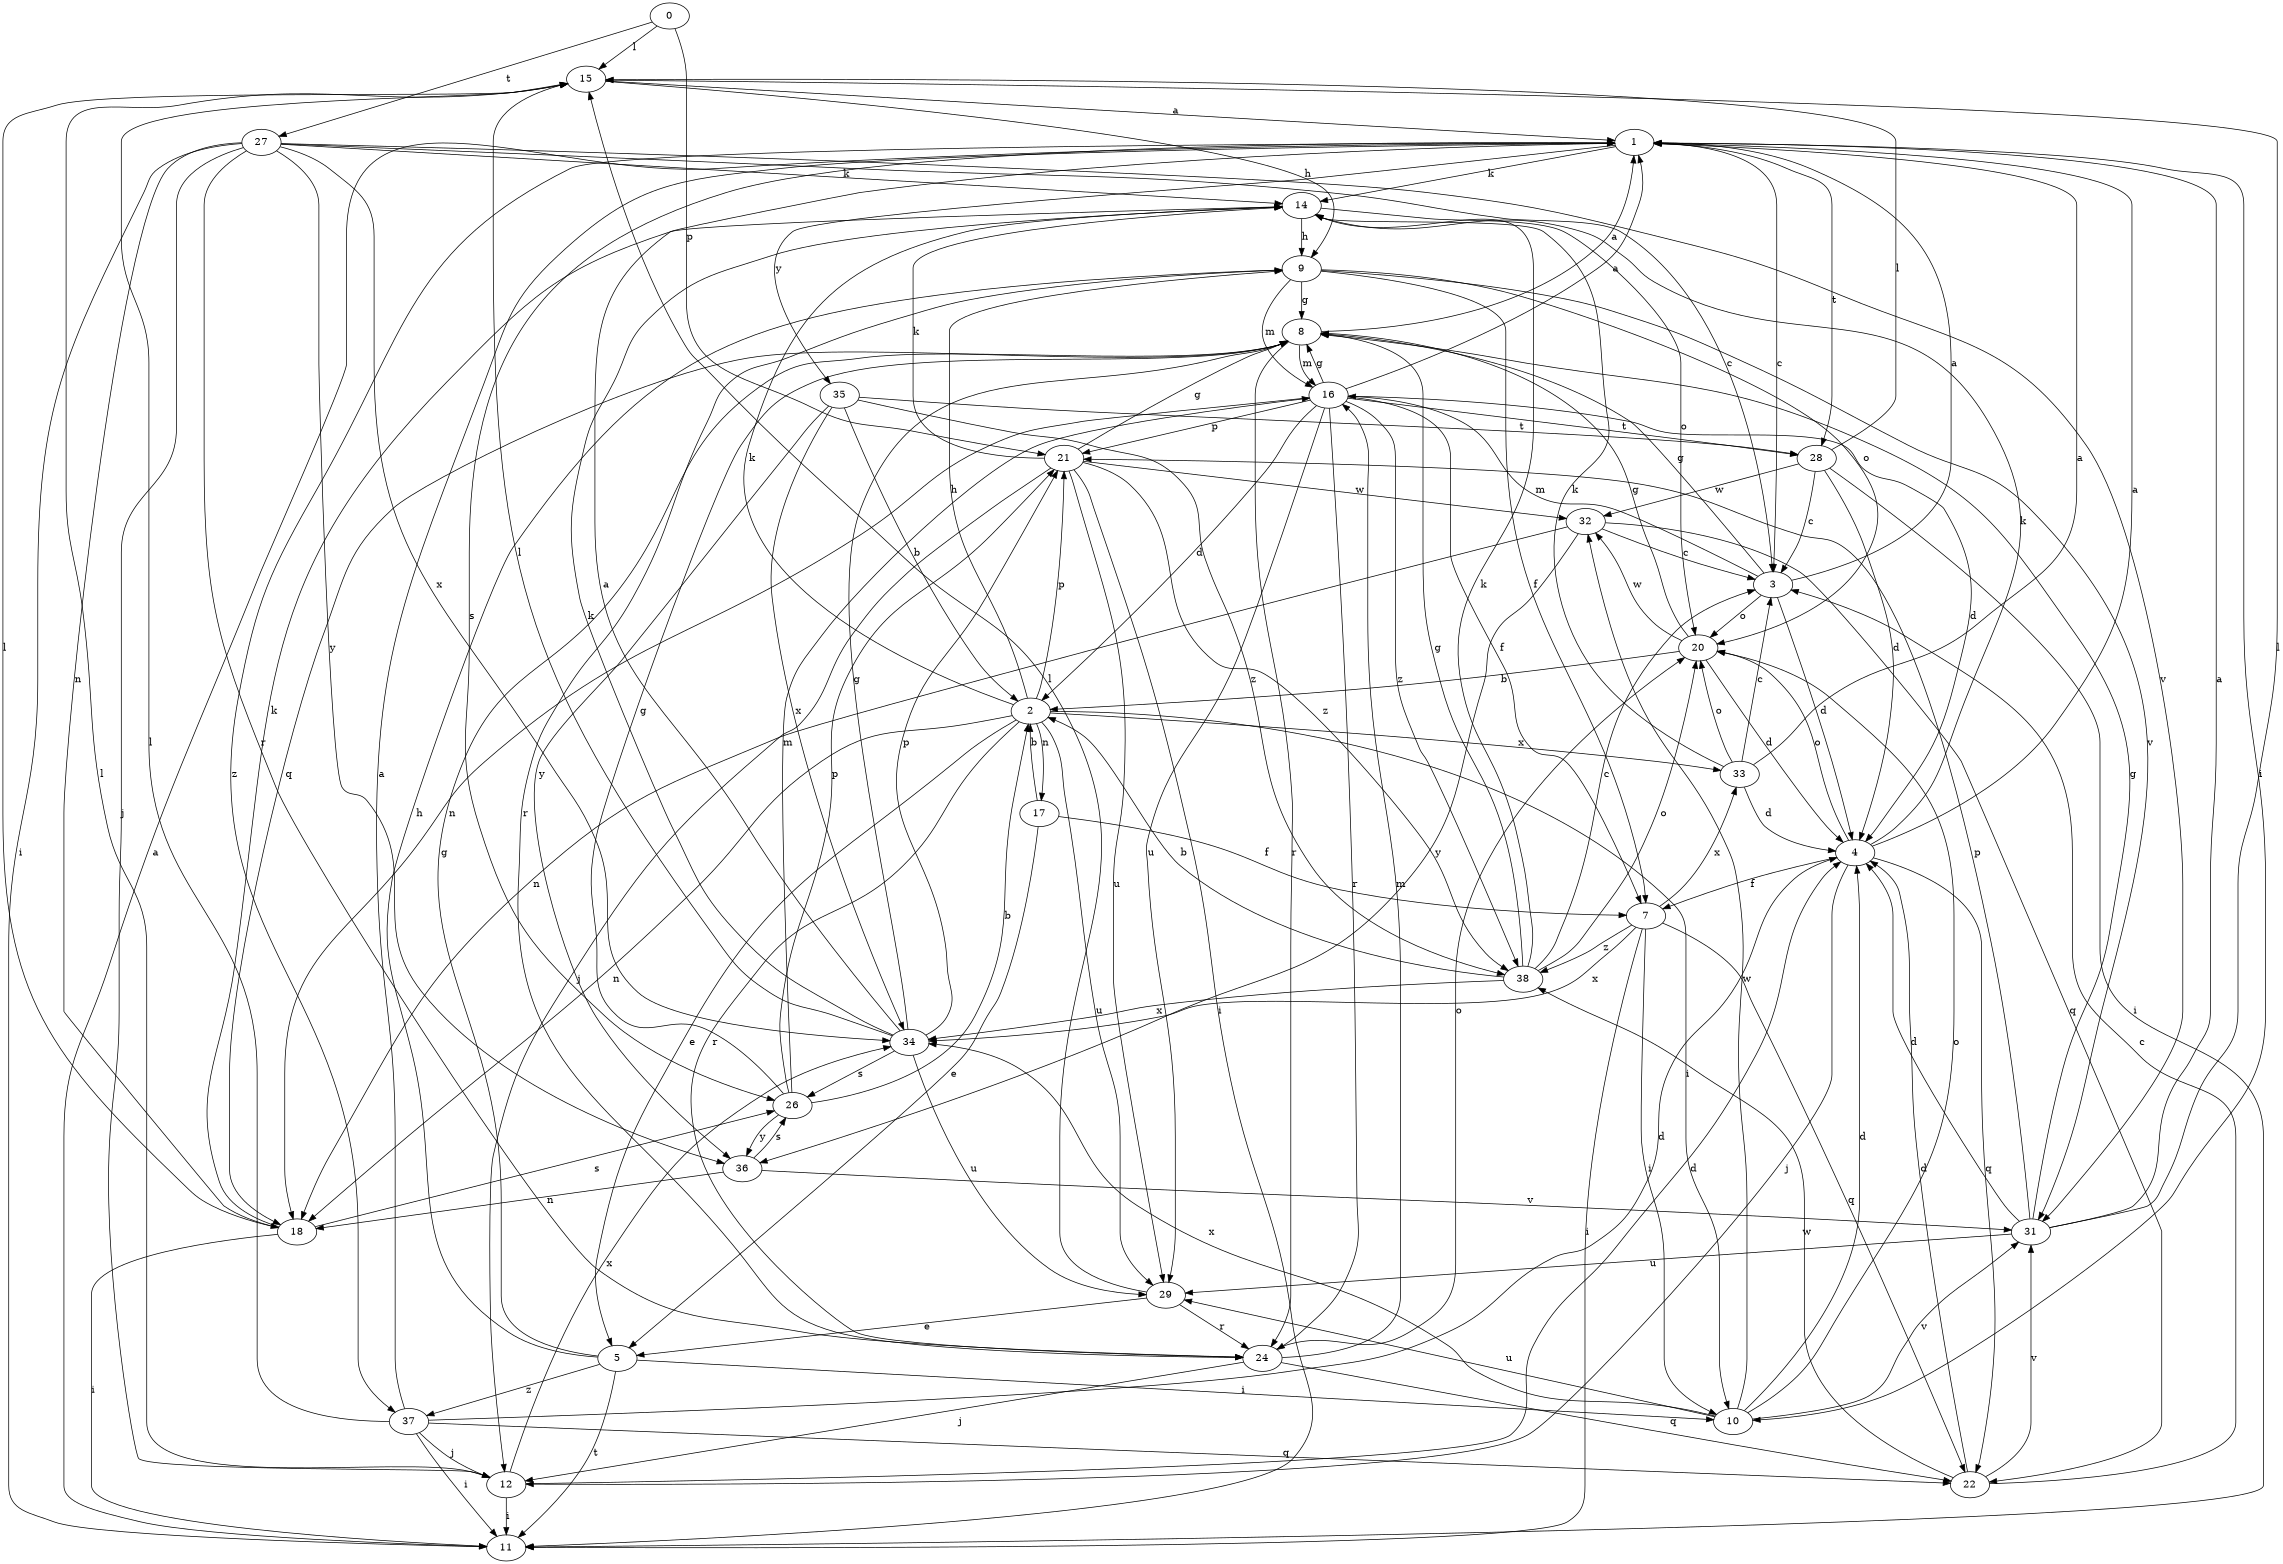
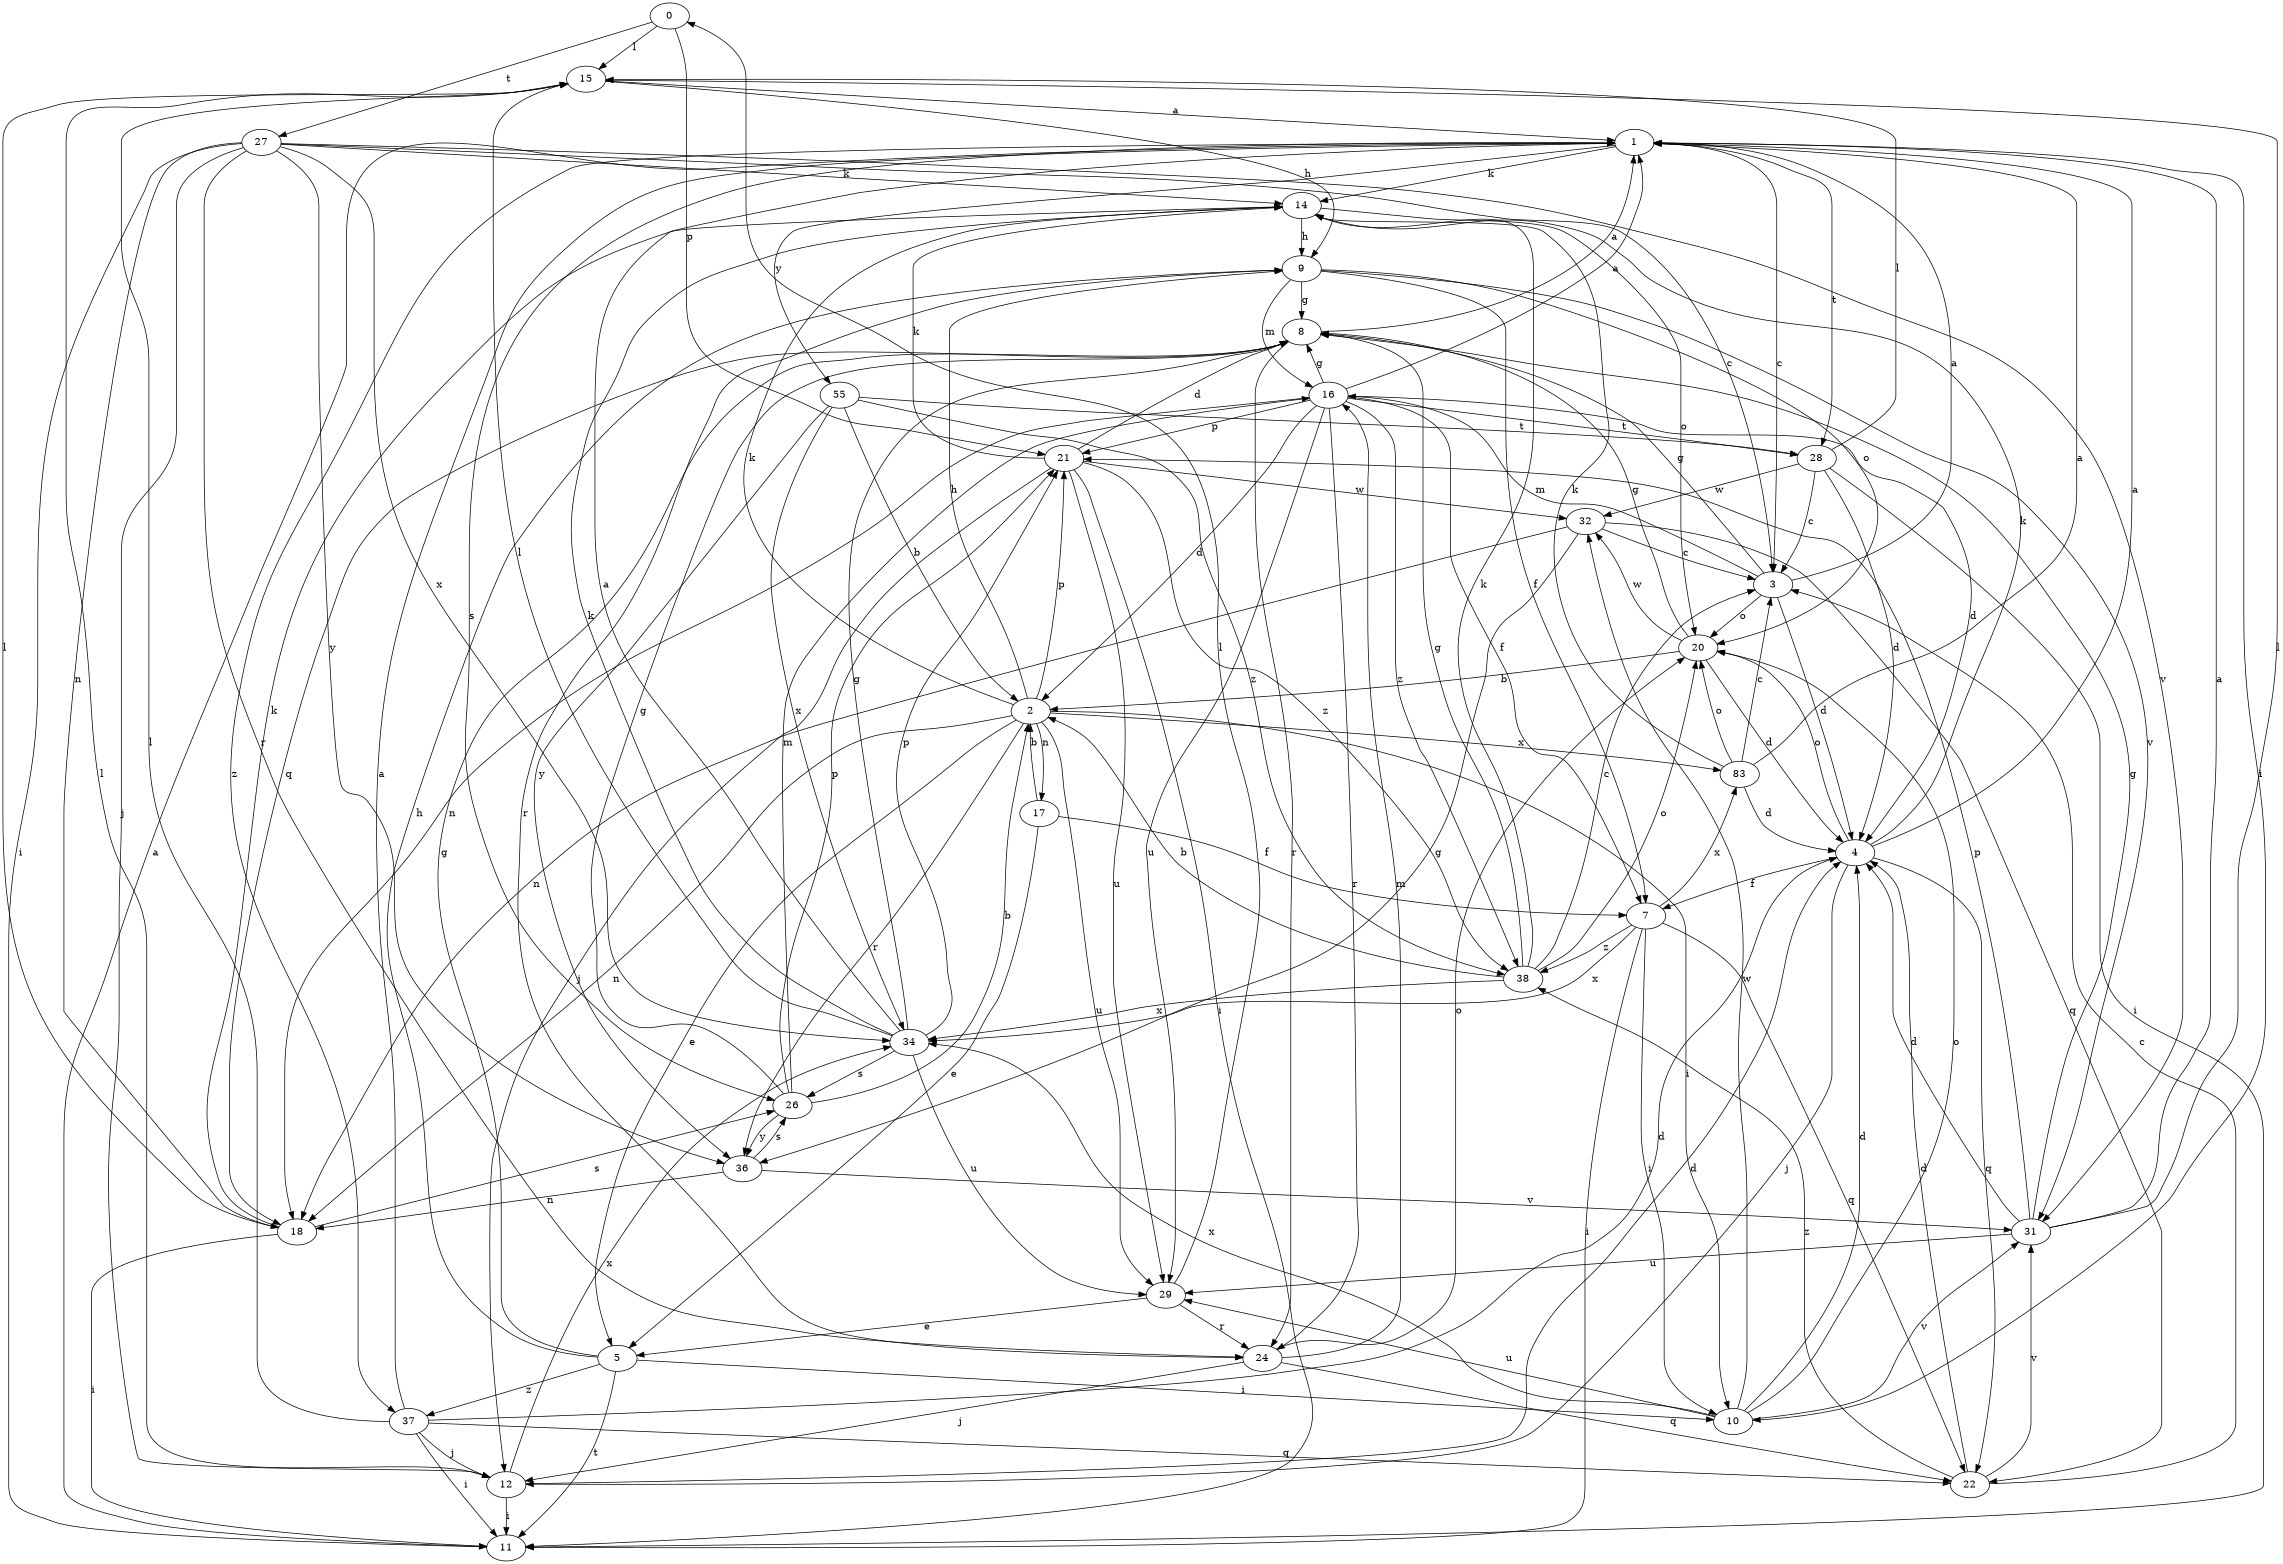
edge "8" -> "16": removed, label "m"
node "35": label "35" -> "55"
edge "21" -> "8": label "g" -> "d"
edge "29" -> "15": now "29" -> "0"
node "33": label "33" -> "83"
edge "32" -> "36": label "y" -> "g"
edge "2" -> "24": now "2" -> "36"
edge "22" -> "38": label "w" -> "z"
